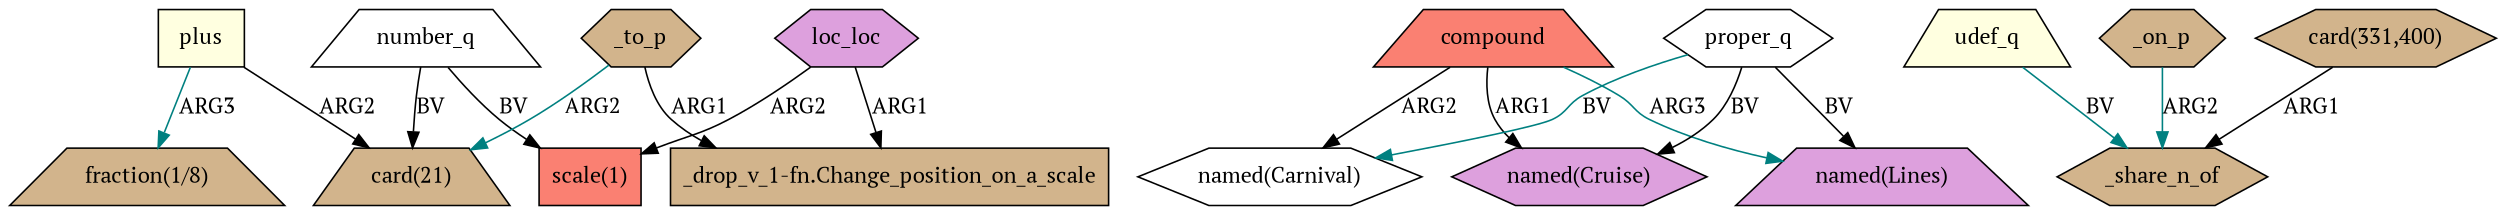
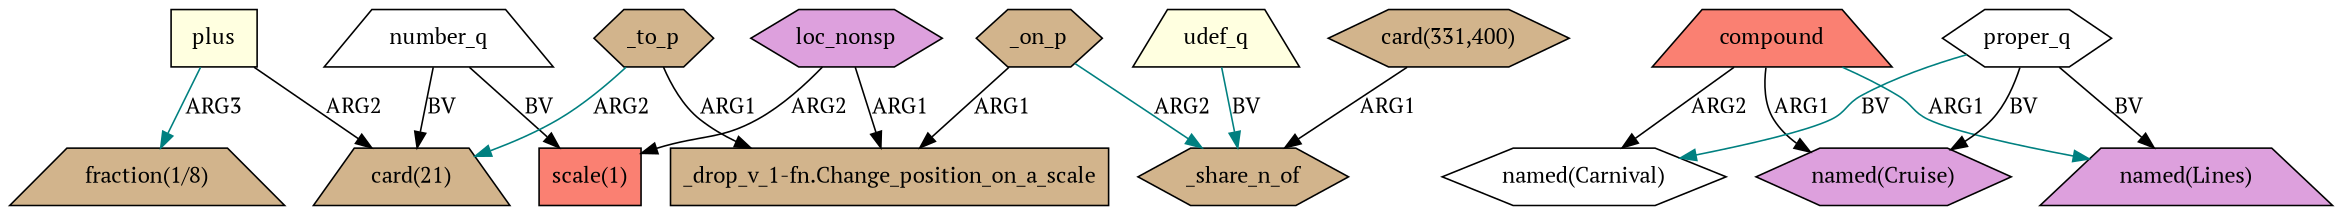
node "loc_loc": label "loc_loc" -> "loc_nonsp"
edge "_on_p" -> "_drop_v_1-fn.Change_position_on_a_scale": added, label "ARG1"
edge "compound" -> "named(Lines)": label "ARG3" -> "ARG1"
